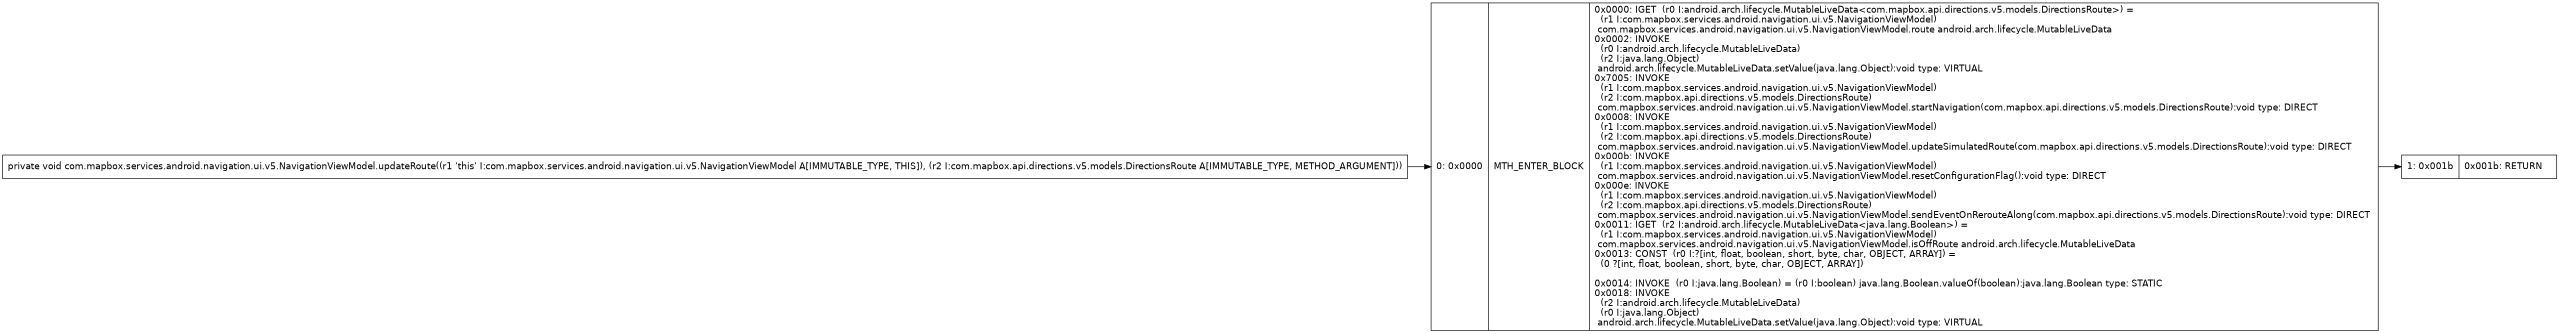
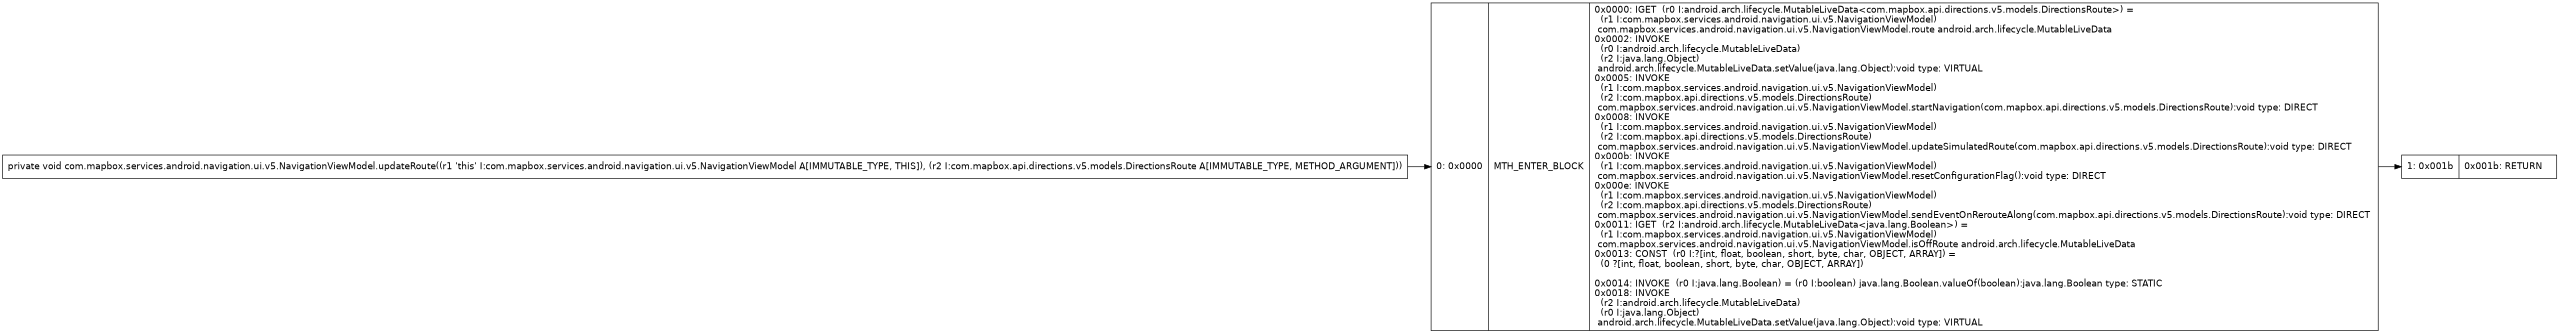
node "0: 0x0000": text "0x7005: INVOKE" -> "0x0005: INVOKE"
